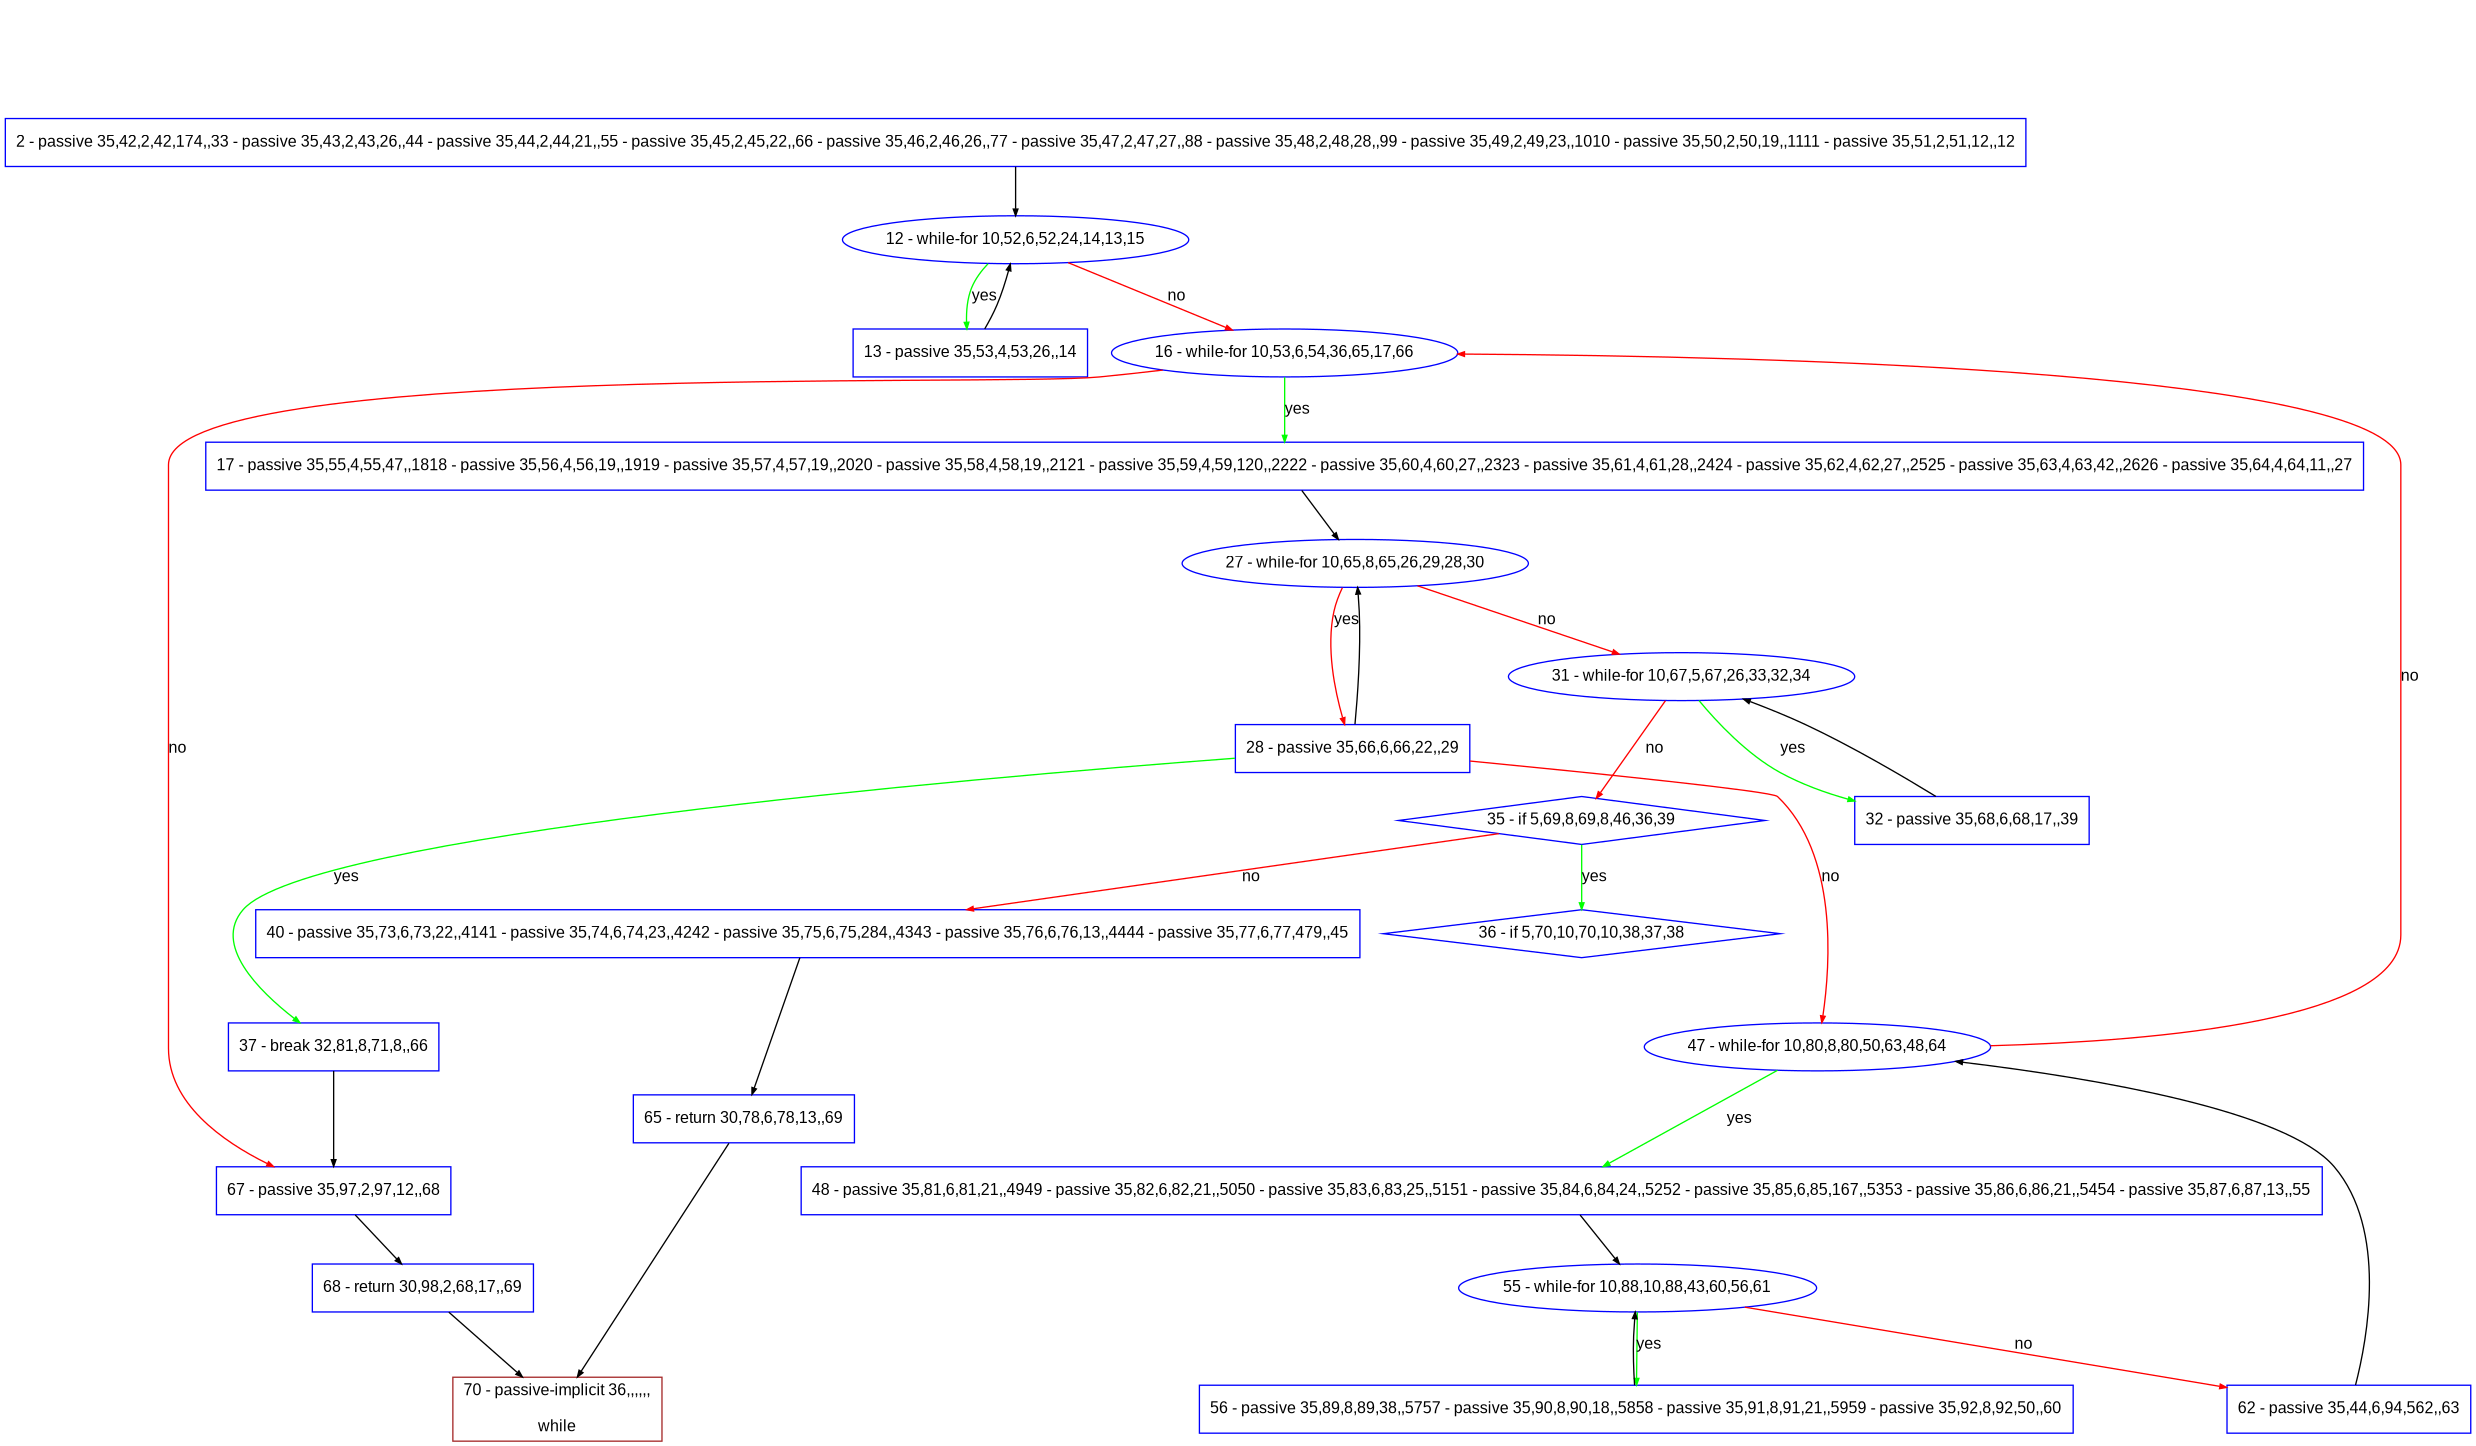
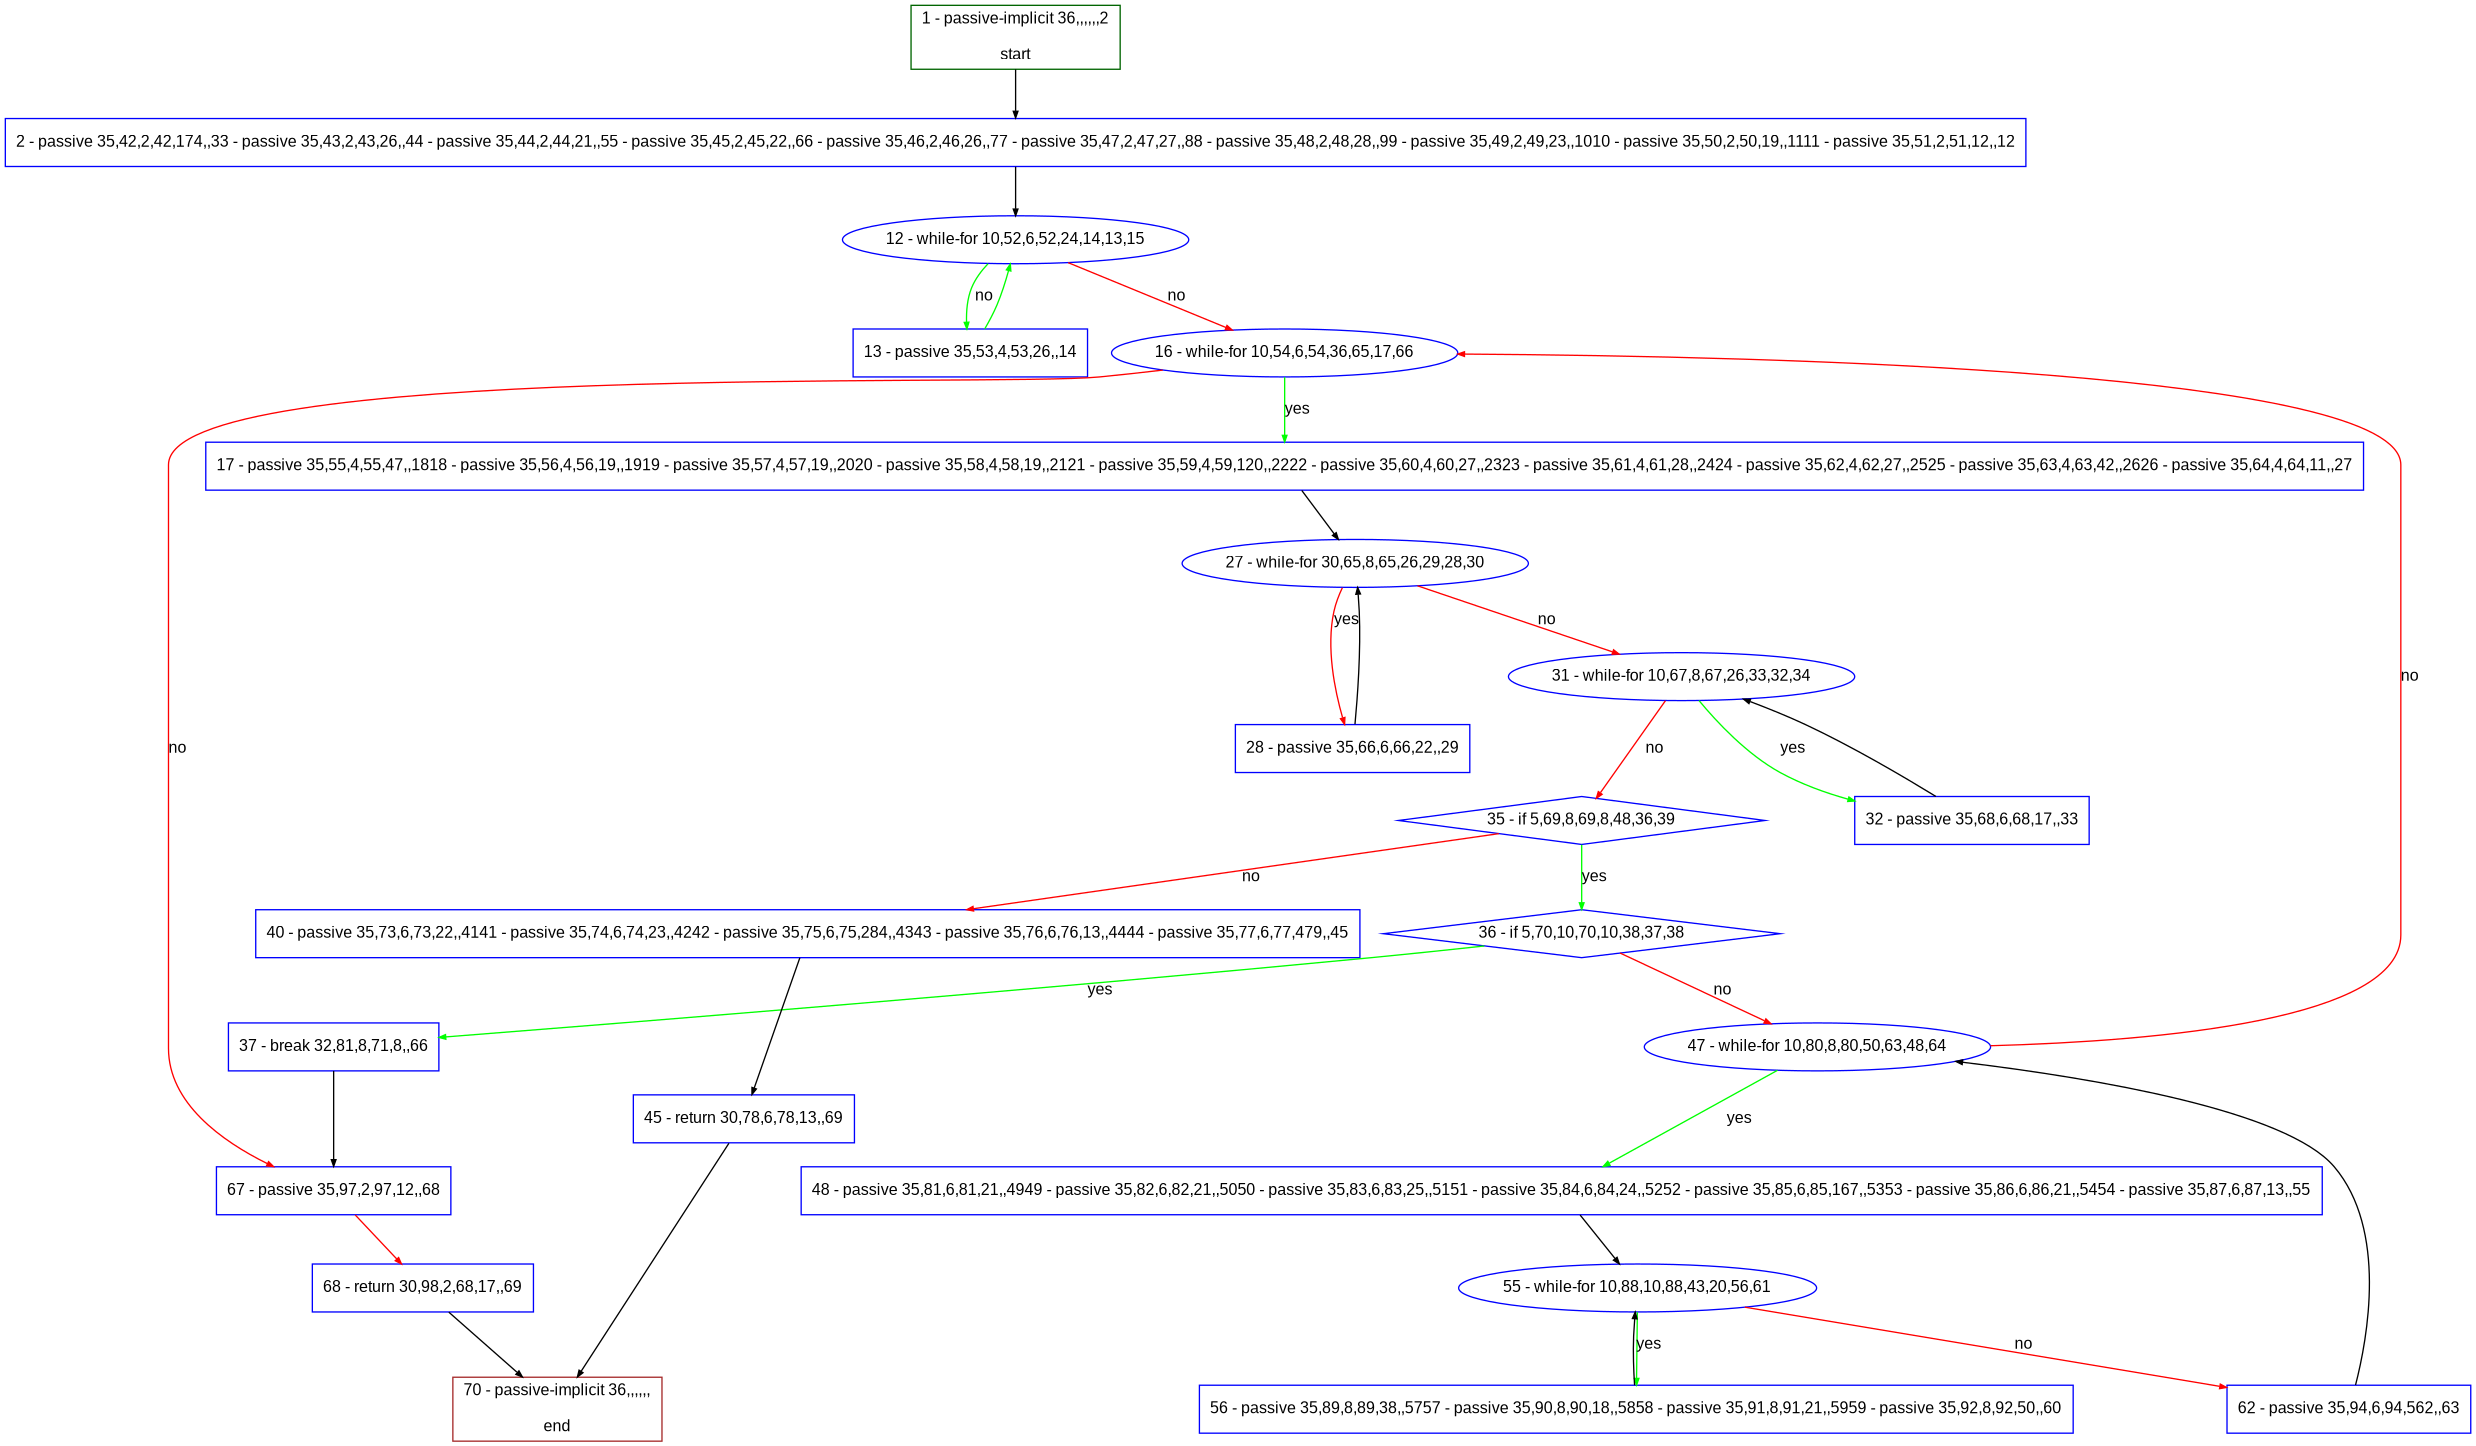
node "1 - passive-implicit 36,,,,,,2 start": added
edge "12 - while-for 10,52,6,52,24,14,13,15" -> "13 - passive 35,53,4,53,26,,14": label "yes" -> "no"
edge "13 - passive 35,53,4,53,26,,14" -> "12 - while-for 10,52,6,52,24,14,13,15": color #000000 -> #00ff00
node "16 - while-for 10,53,6,54,36,65,17,66": label "16 - while-for 10,53,6,54,36,65,17,66" -> "16 - while-for 10,54,6,54,36,65,17,66"
node "27 - while-for 10,65,8,65,26,29,28,30": label "27 - while-for 10,65,8,65,26,29,28,30" -> "27 - while-for 30,65,8,65,26,29,28,30"
node "31 - while-for 10,67,5,67,26,33,32,34": label "31 - while-for 10,67,5,67,26,33,32,34" -> "31 - while-for 10,67,8,67,26,33,32,34"
edge "28 - passive 35,66,6,66,22,,29" -> "47 - while-for 10,80,8,80,50,63,48,64": now "36 - if 5,70,10,70,10,38,37,38" -> "47 - while-for 10,80,8,80,50,63,48,64"
edge "28 - passive 35,66,6,66,22,,29" -> "37 - break 32,81,8,71,8,,66": now "36 - if 5,70,10,70,10,38,37,38" -> "37 - break 32,81,8,71,8,,66"
node "35 - if 5,69,8,69,8,46,36,39": label "35 - if 5,69,8,69,8,46,36,39" -> "35 - if 5,69,8,69,8,48,36,39"
node "32 - passive 35,68,6,68,17,,39": label "32 - passive 35,68,6,68,17,,39" -> "32 - passive 35,68,6,68,17,,33"
node "65 - return 30,78,6,78,13,,69": label "65 - return 30,78,6,78,13,,69" -> "45 - return 30,78,6,78,13,,69"
edge "67 - passive 35,97,2,97,12,,68" -> "68 - return 30,98,2,68,17,,69": color #000000 -> #ff0000
node "55 - while-for 10,88,10,88,43,60,56,61": label "55 - while-for 10,88,10,88,43,60,56,61" -> "55 - while-for 10,88,10,88,43,20,56,61"
node "70 - passive-implicit 36,,,,,, while": label "70 - passive-implicit 36,,,,,, while" -> "70 - passive-implicit 36,,,,,, end"
node "62 - passive 35,44,6,94,562,,63": label "62 - passive 35,44,6,94,562,,63" -> "62 - passive 35,94,6,94,562,,63"
